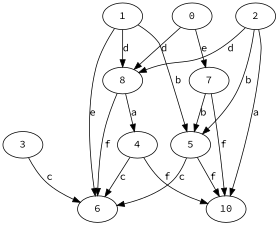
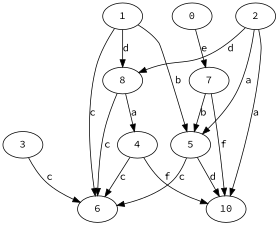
edge "0" -> "8": removed, label "d"
edge "2" -> "5": label "b" -> "a"
edge "1" -> "6": label "e" -> "c"
edge "8" -> "6": label "f" -> "c"
edge "5" -> "10": label "f" -> "d"
